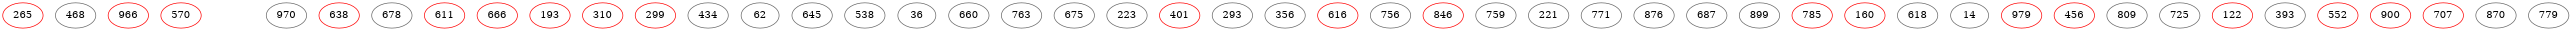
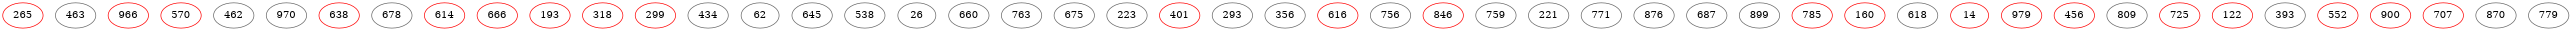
node "468": label "468" -> "463"
node "462": added
node "611": label "611" -> "614"
node "310": label "310" -> "318"
node "36": label "36" -> "26"
node "14": color gray40 -> red
node "725": color gray40 -> red
